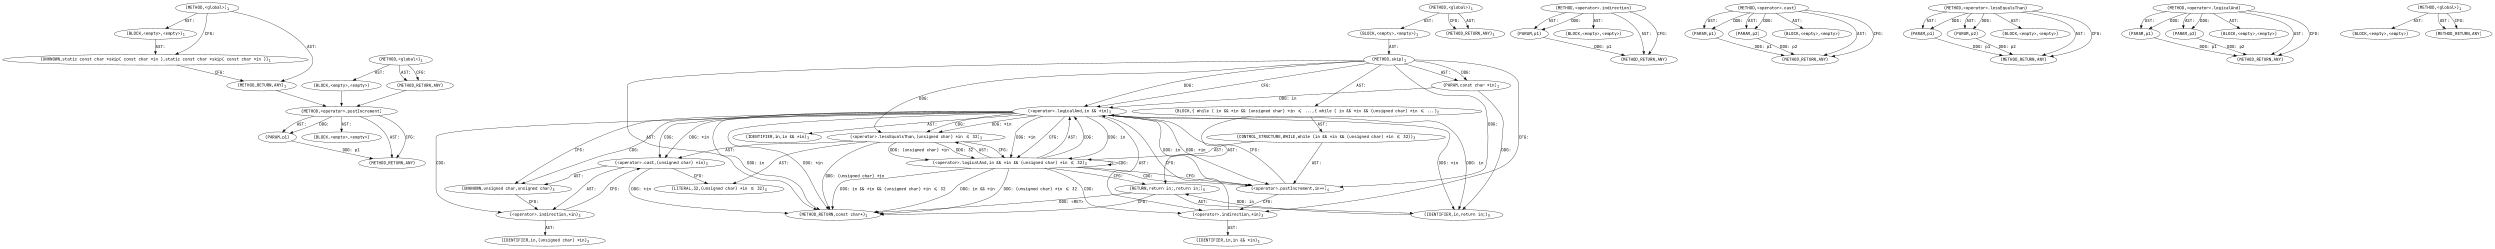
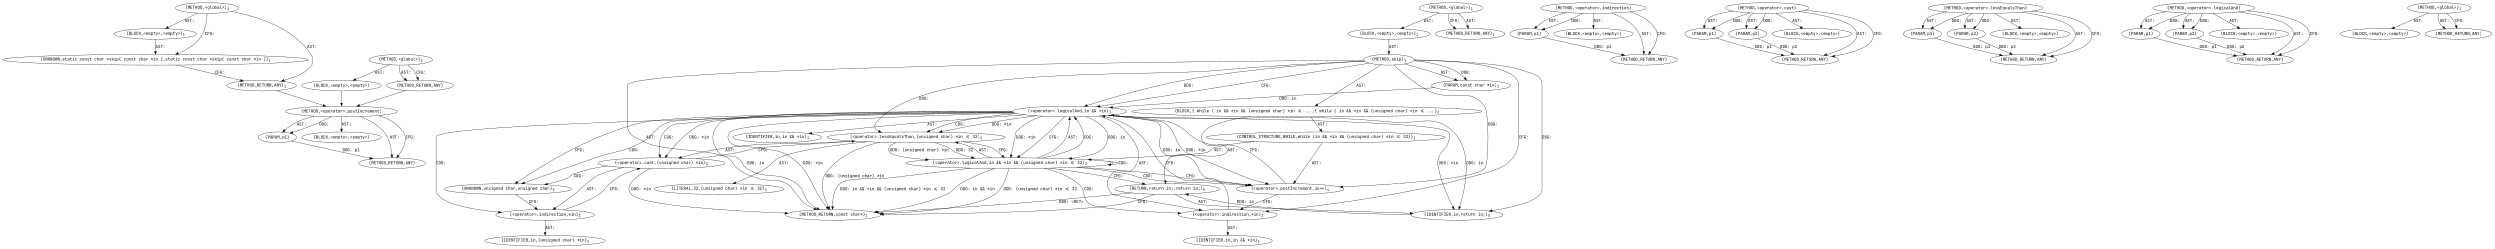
edge "(PARAM,const char *in)" -> "(IDENTIFIER,in,return in;)": now "(METHOD,skip)" -> "(IDENTIFIER,in,return in;)"
edge "(<operator>.cast,(unsigned char) *in)" -> "(LITERAL,32,(unsigned char) *in <= 32)": now "(<operator>.cast,(unsigned char) *in)" -> "(<operator>.lessEqualsThan,(unsigned char) *in <= 32)"
edge "(<operator>.cast,(unsigned char) *in)" -> "(UNKNOWN,unsigned char,unsigned char)": label "AST: " -> "CDG: "
